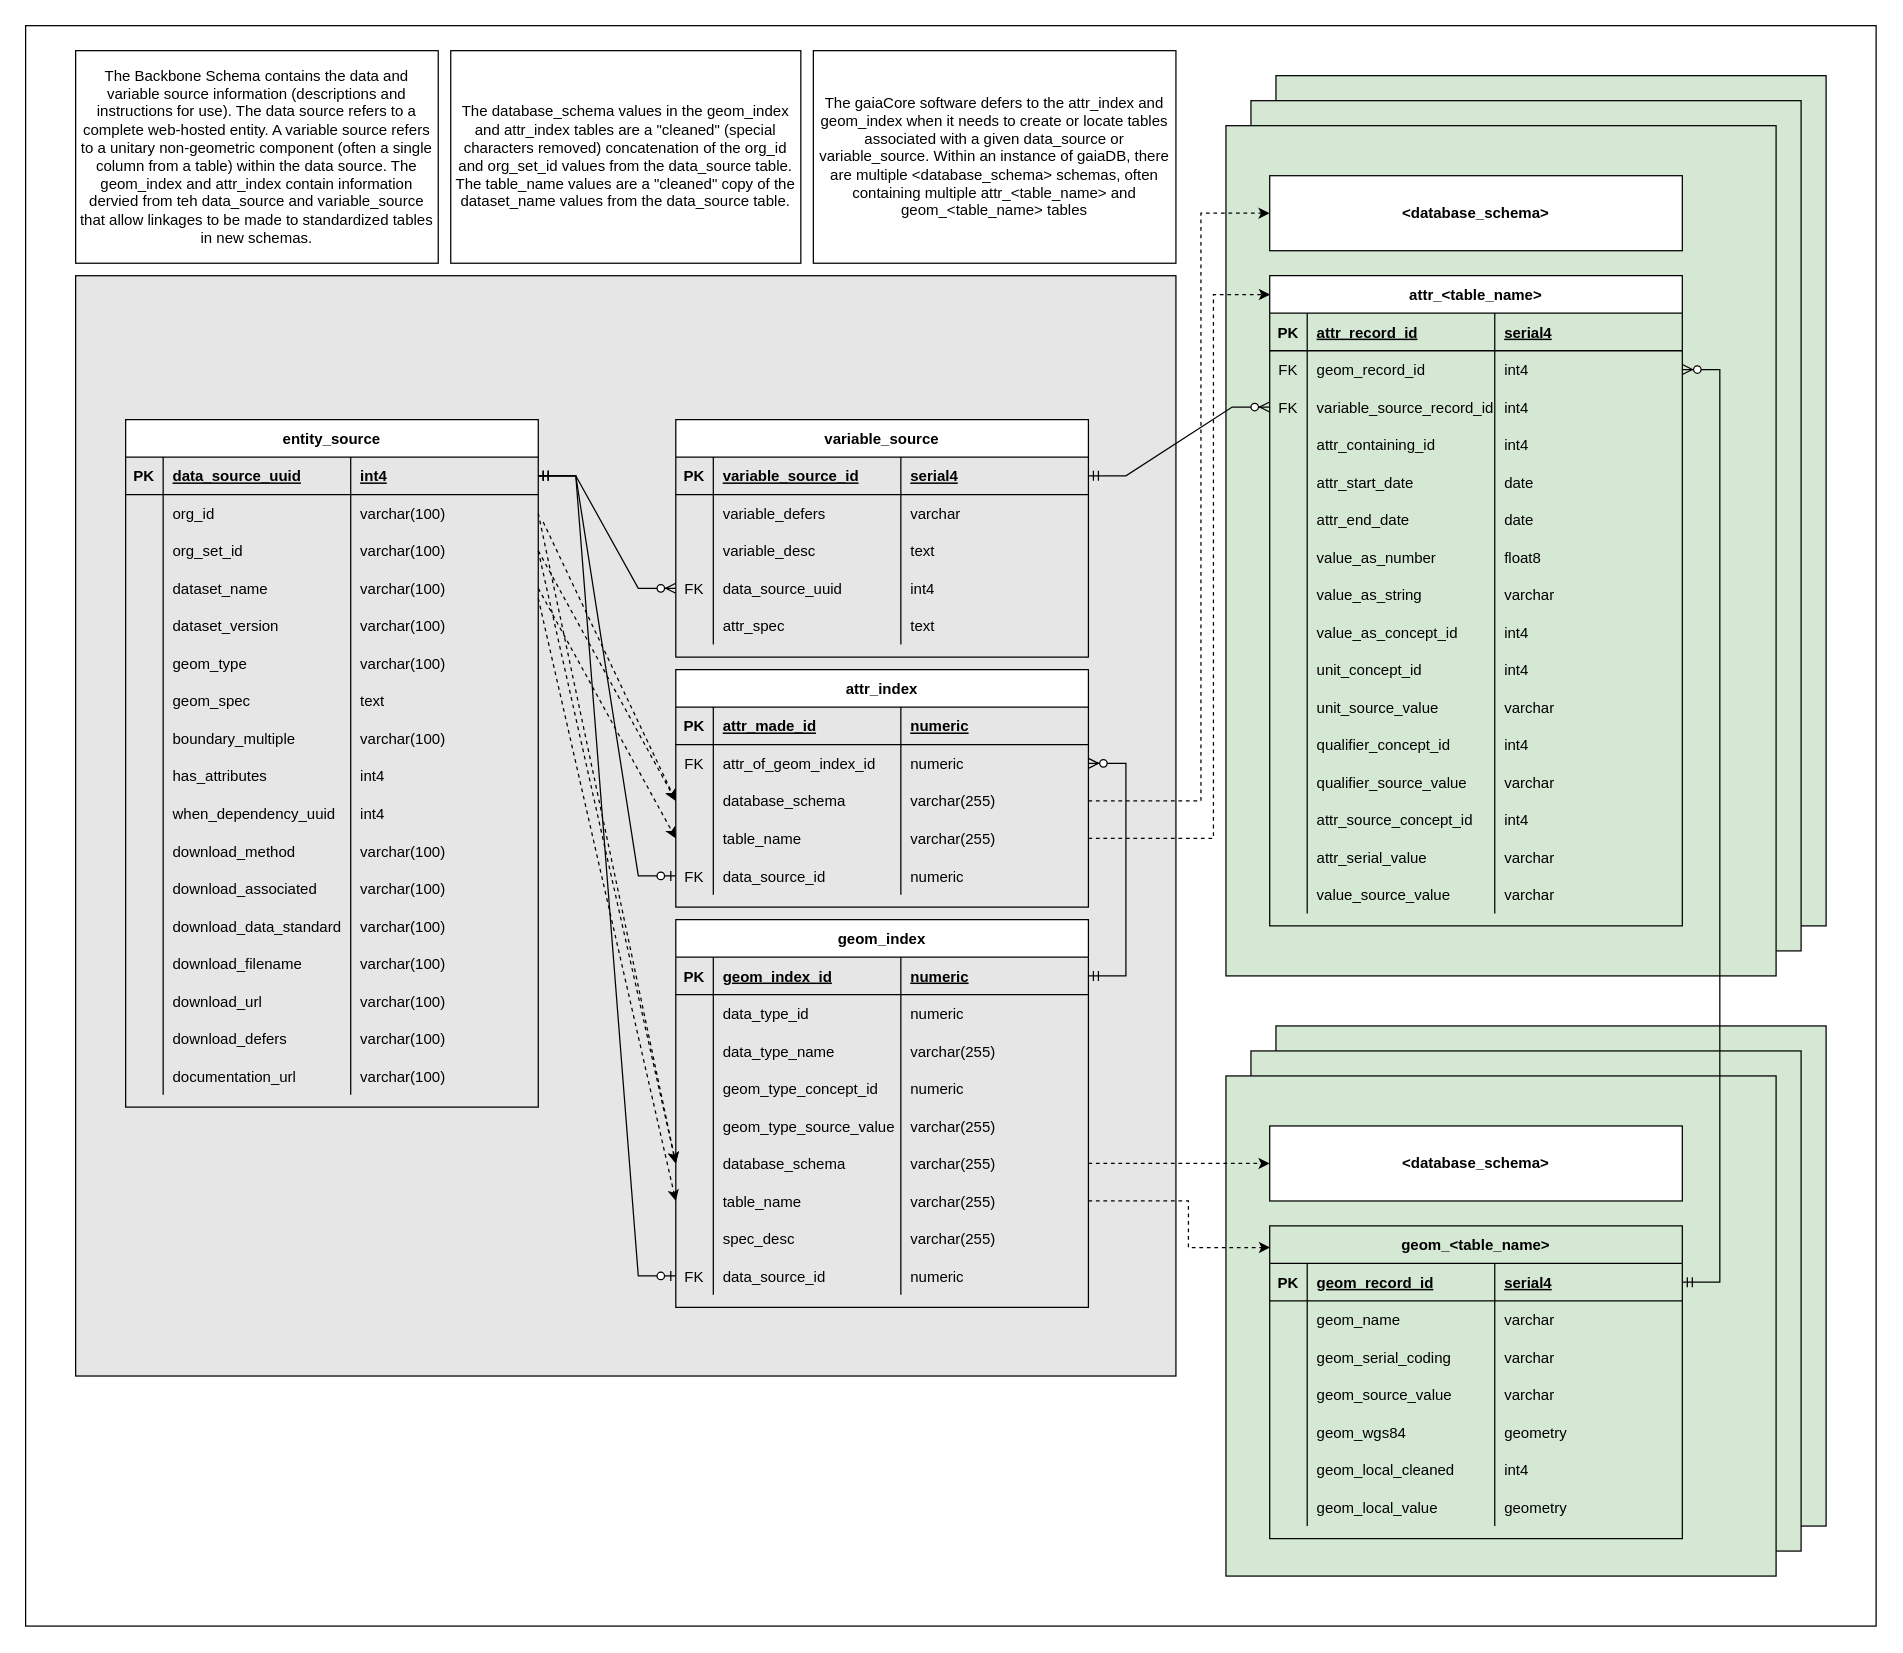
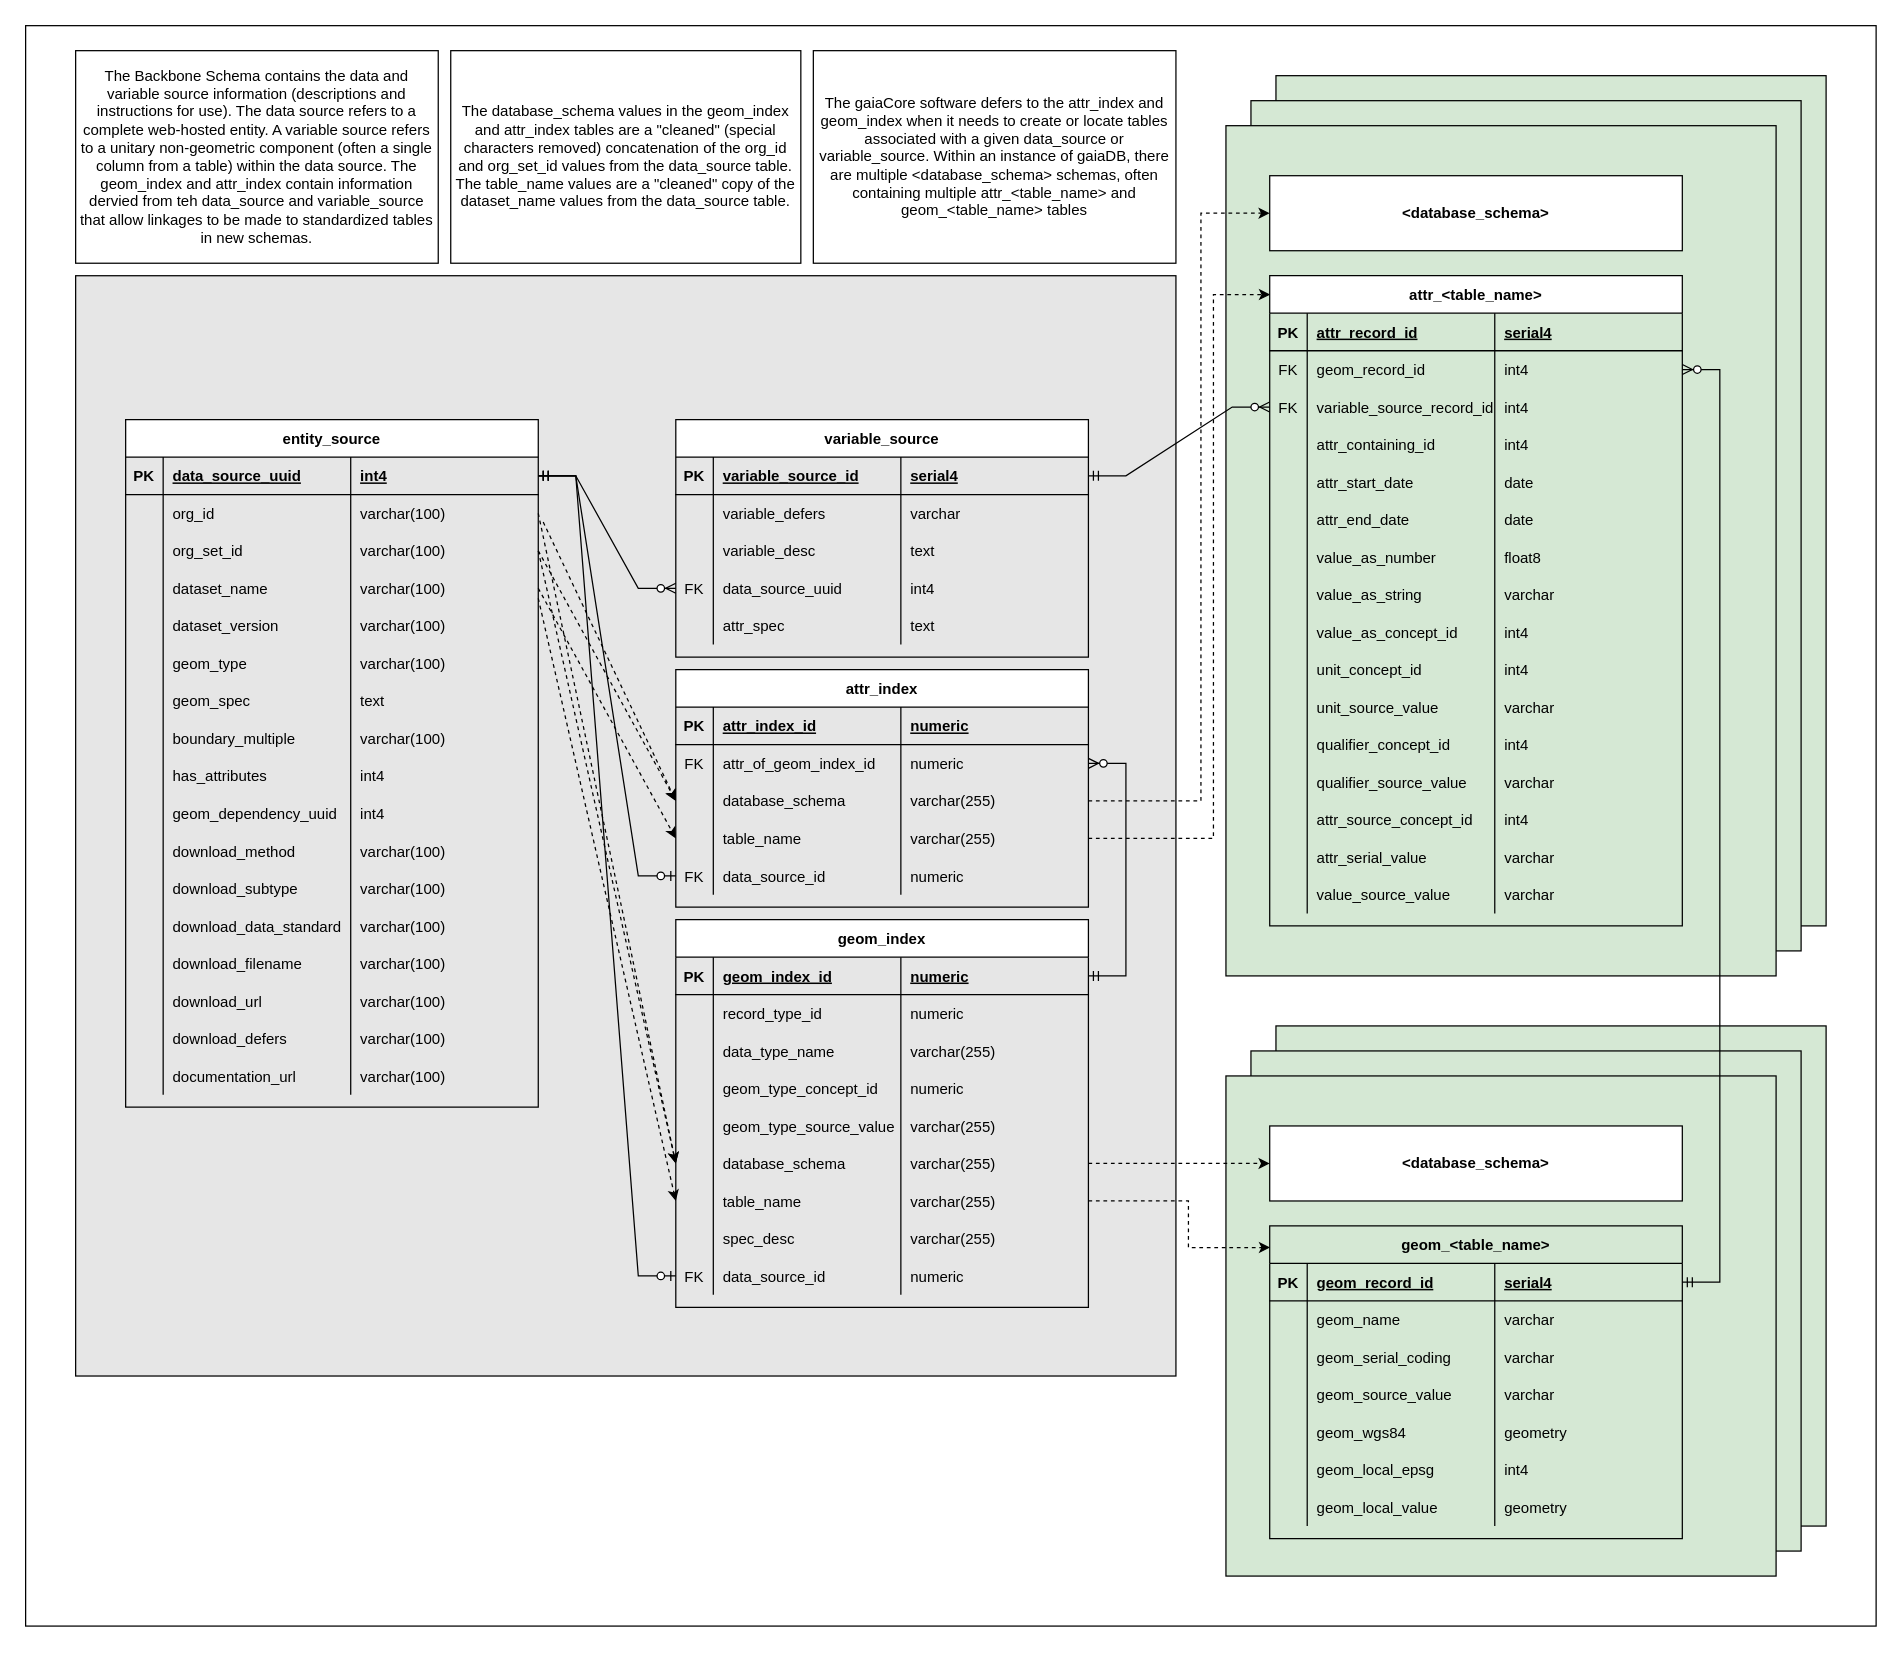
node "attr_made_id": label "attr_made_id" -> "attr_index_id"
node "when_dependency_uuid": label "when_dependency_uuid" -> "geom_dependency_uuid"
node "download_associated": label "download_associated" -> "download_subtype"
node "data_type_id": label "data_type_id" -> "record_type_id"
node "geom_local_cleaned": label "geom_local_cleaned" -> "geom_local_epsg"
